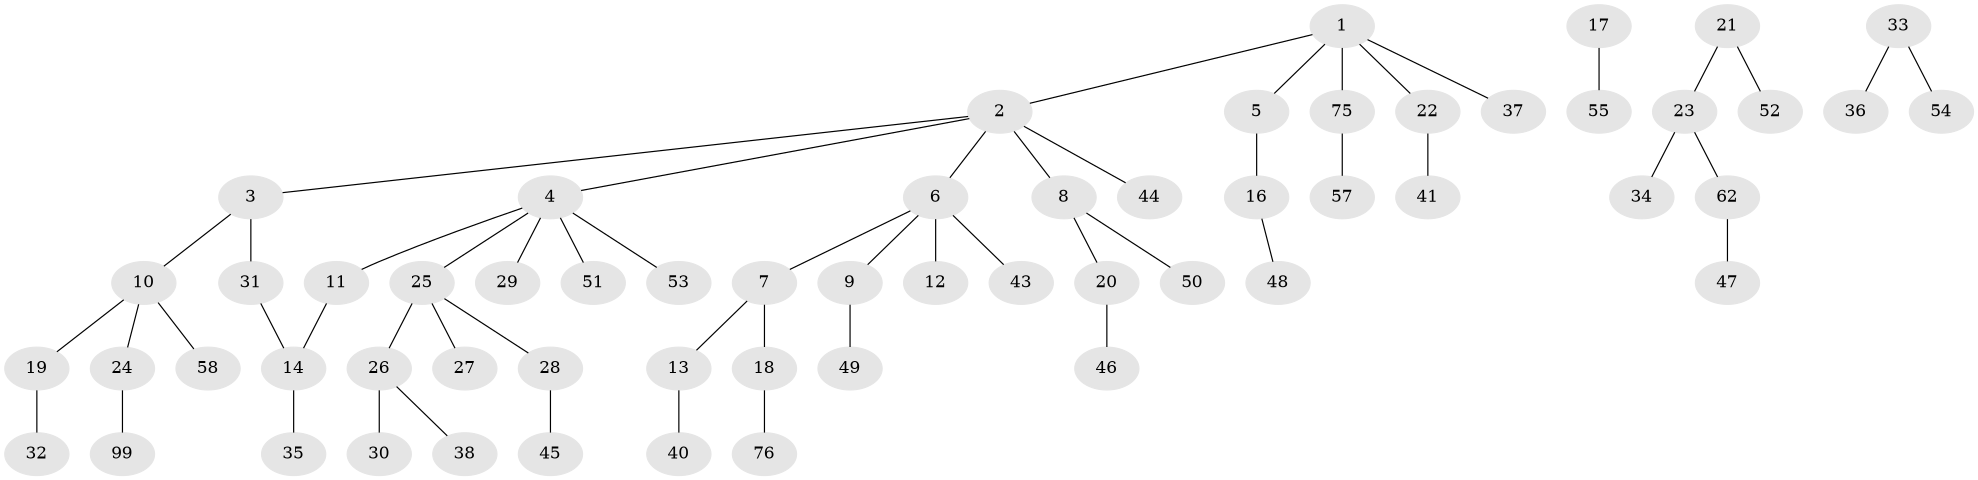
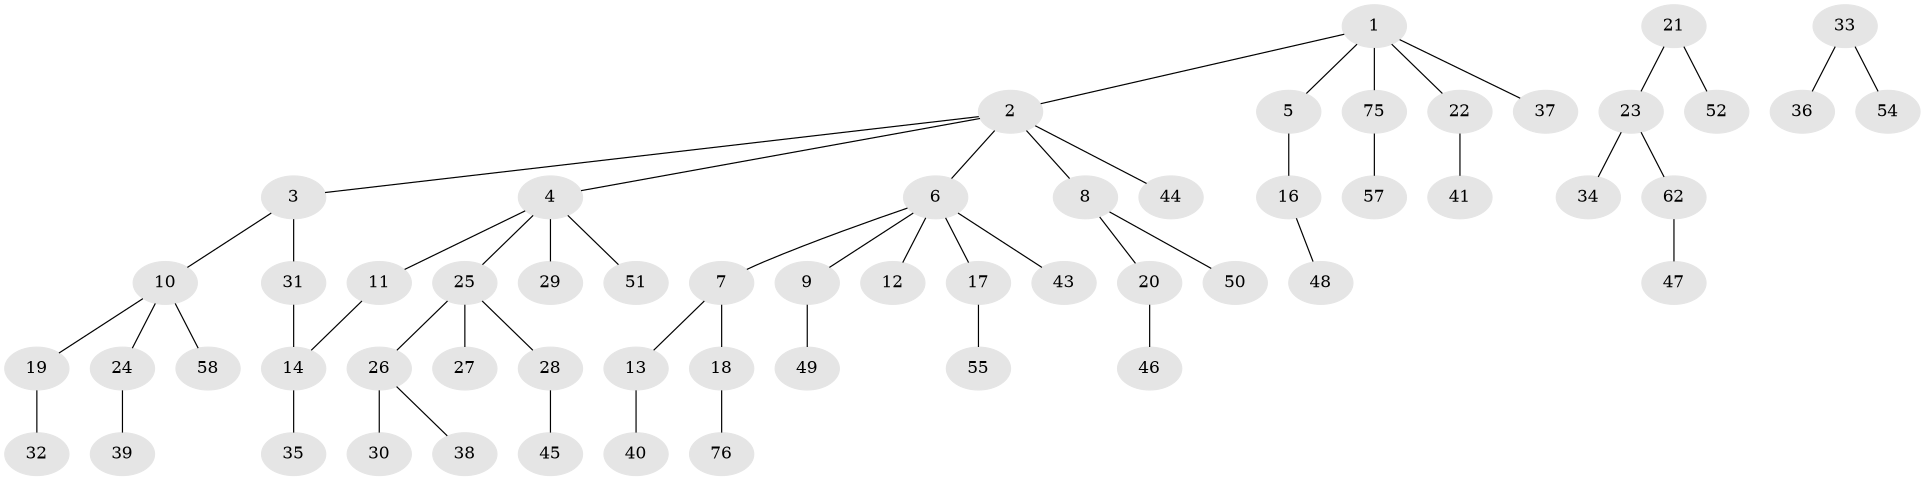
edge "6" -- "17": added
node "53": removed
node "99": label "99" -> "39"
